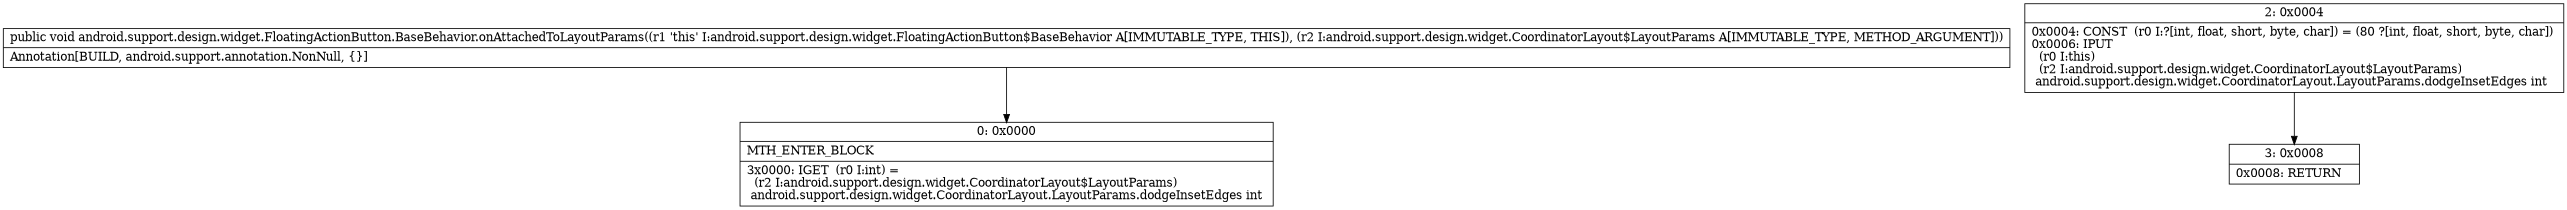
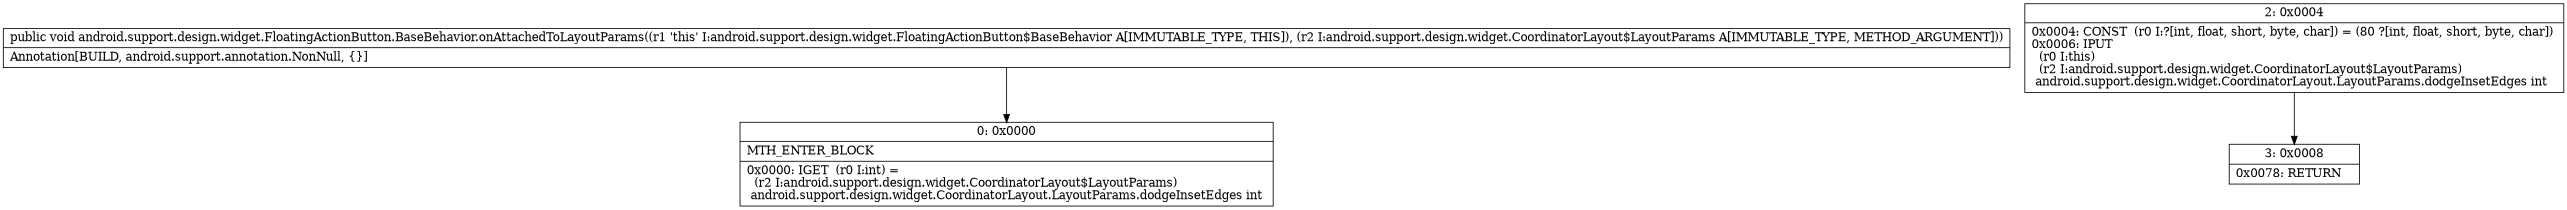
node "0: 0x0000": text "3x0000: IGET  (r0 I:int) =" -> "0x0000: IGET  (r0 I:int) ="
node "3: 0x0008": text "0x0008: RETURN" -> "0x0078: RETURN"
